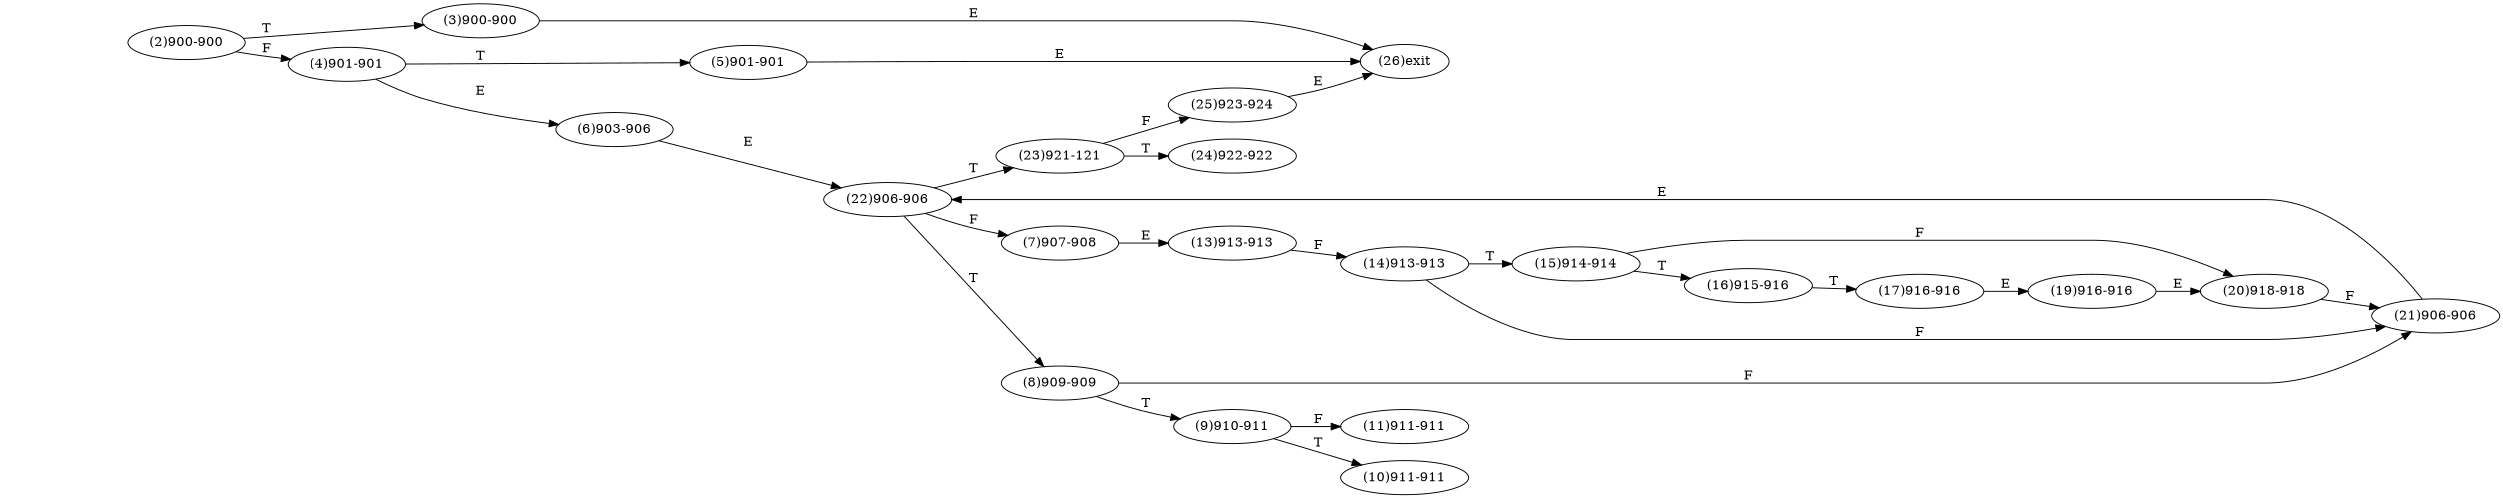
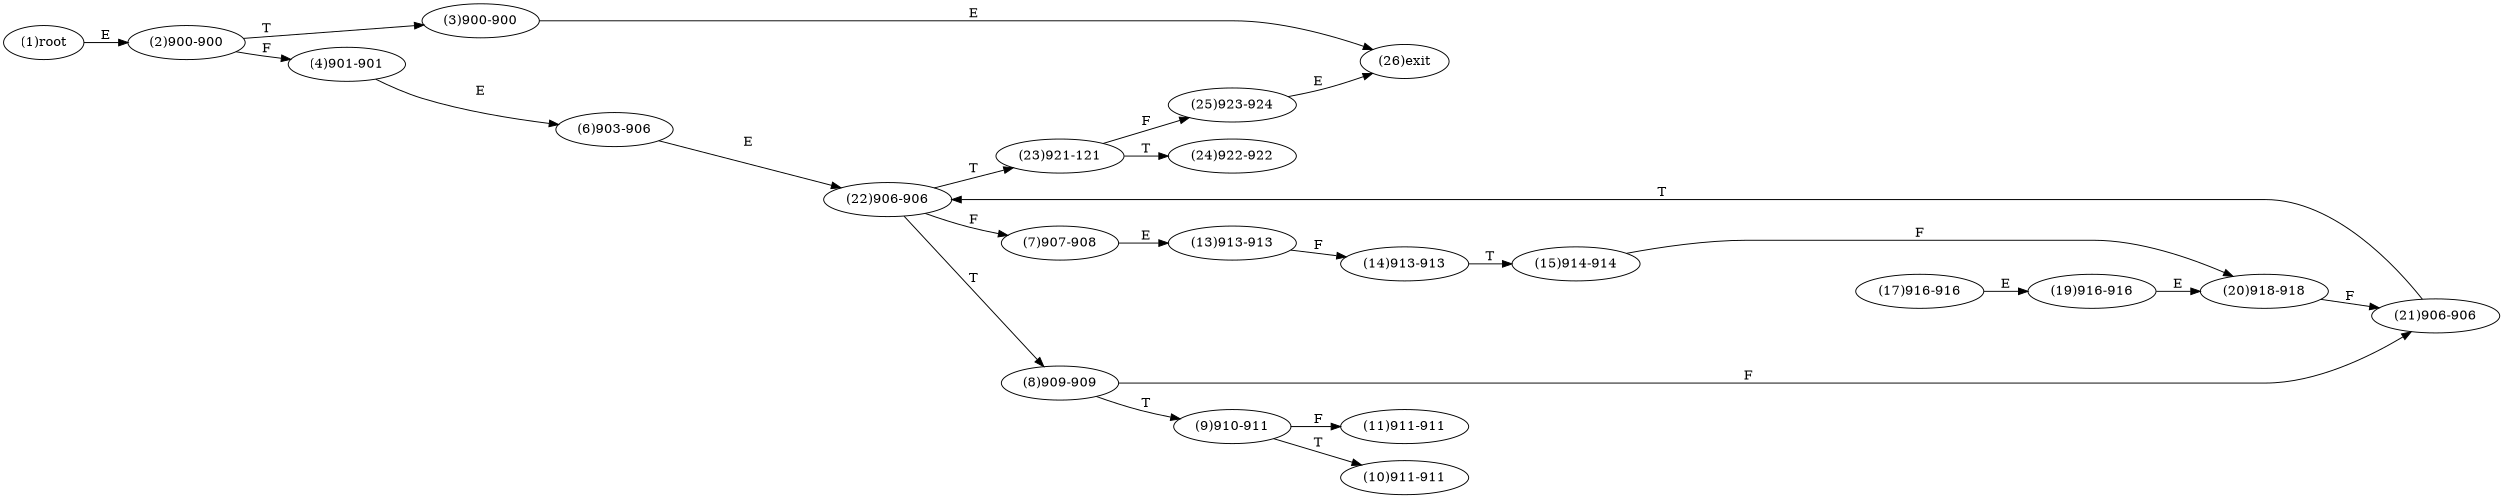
node "(1)root": added
node "(5)901-901": removed
edge "(21)906-906" -> "(22)906-906": label "E" -> "T"
node "(16)915-916": removed
edge "(14)913-913" -> "(21)906-906": removed, label "F"
